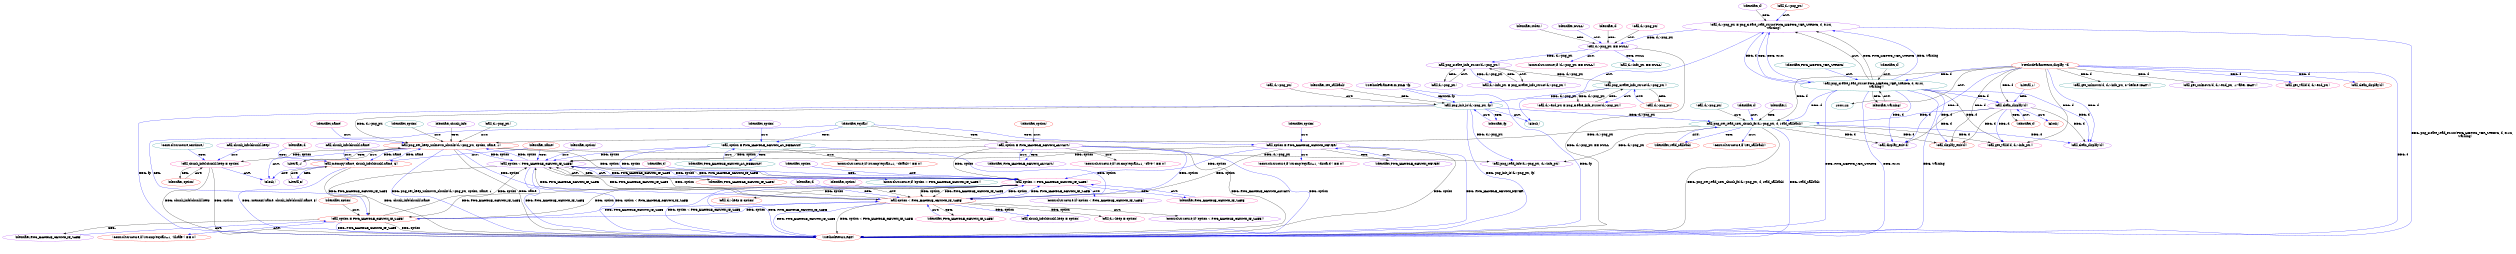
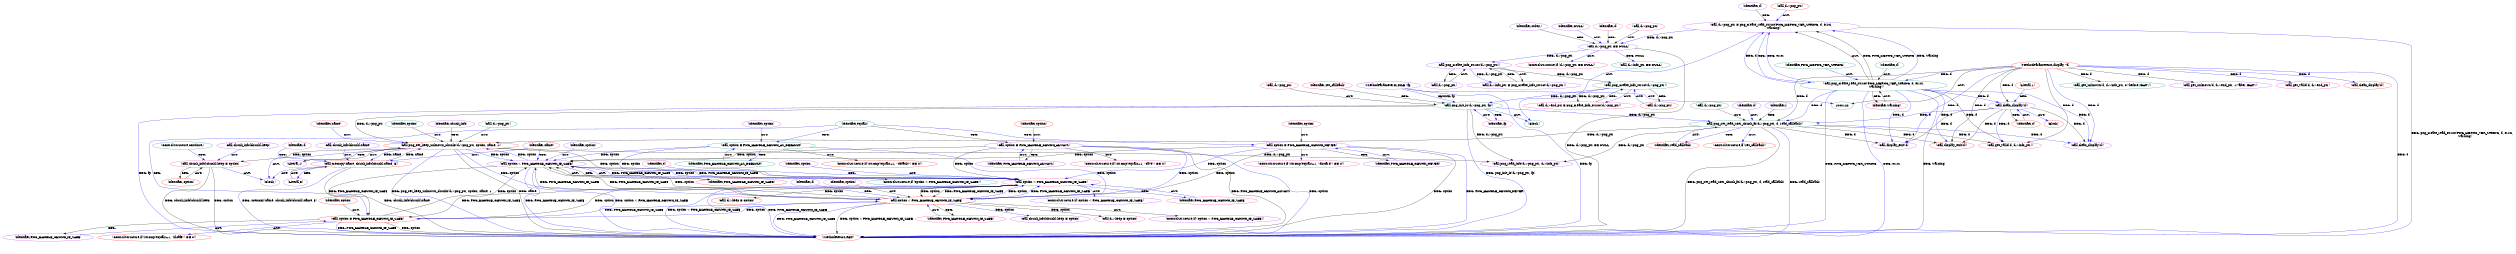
edge "(MethodParameterIn,FILE *fp)" -> "1000122": added, label "AST:"
edge "(Call,png_init_io(d->png_ptr, fp))" -> "(Call,png_read_info(d->png_ptr, d->info_ptr))": color blue -> black
edge "(Call,option = PNG_HANDLE_CHUNK_ALWAYS)" -> "(Identifier,PNG_HANDLE_CHUNK_ALWAYS)": color blue -> black
